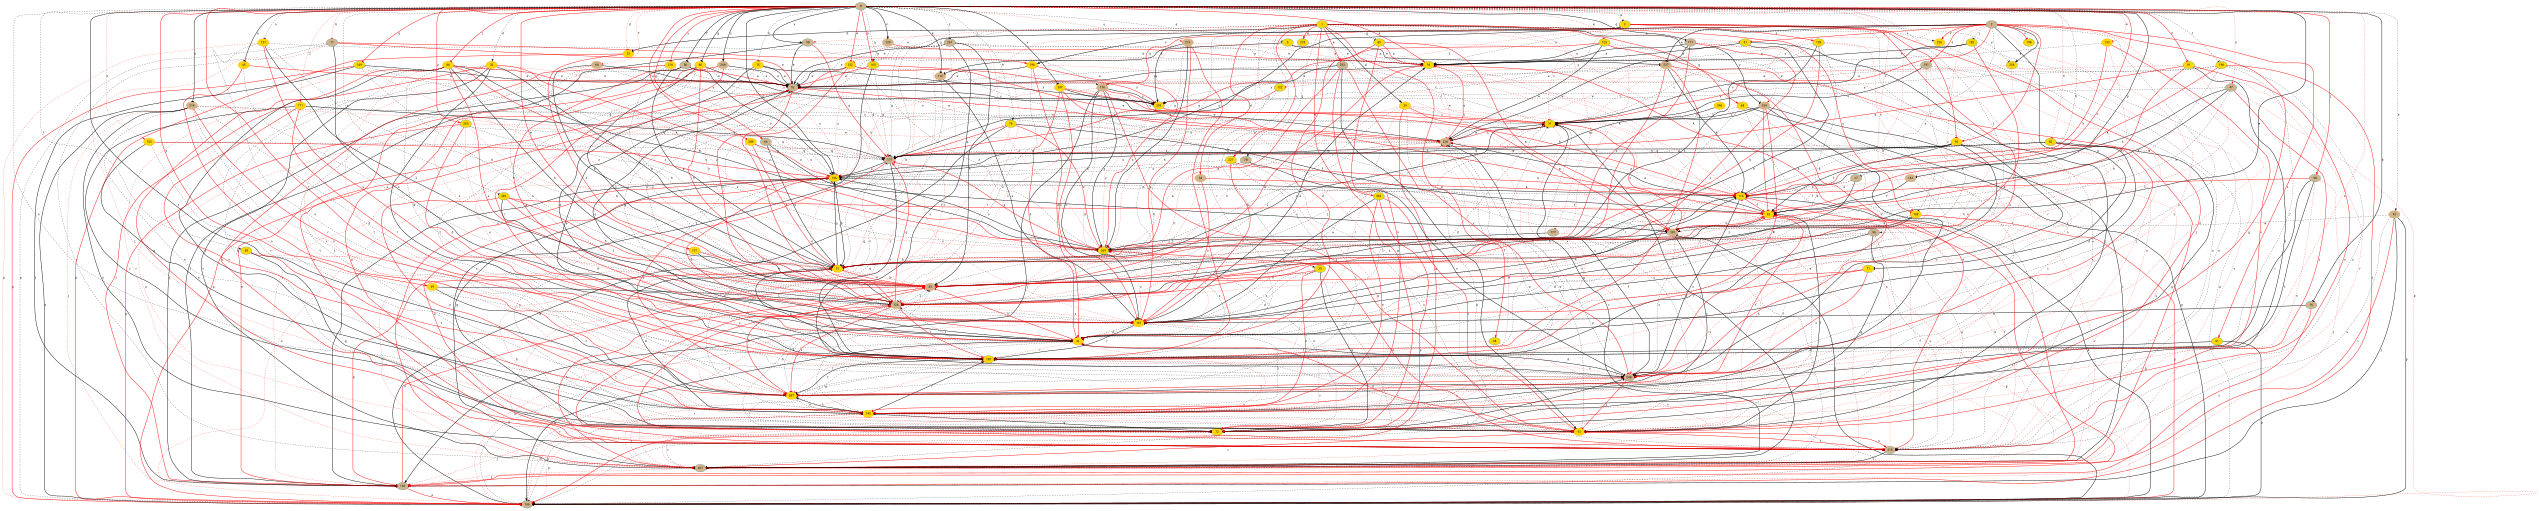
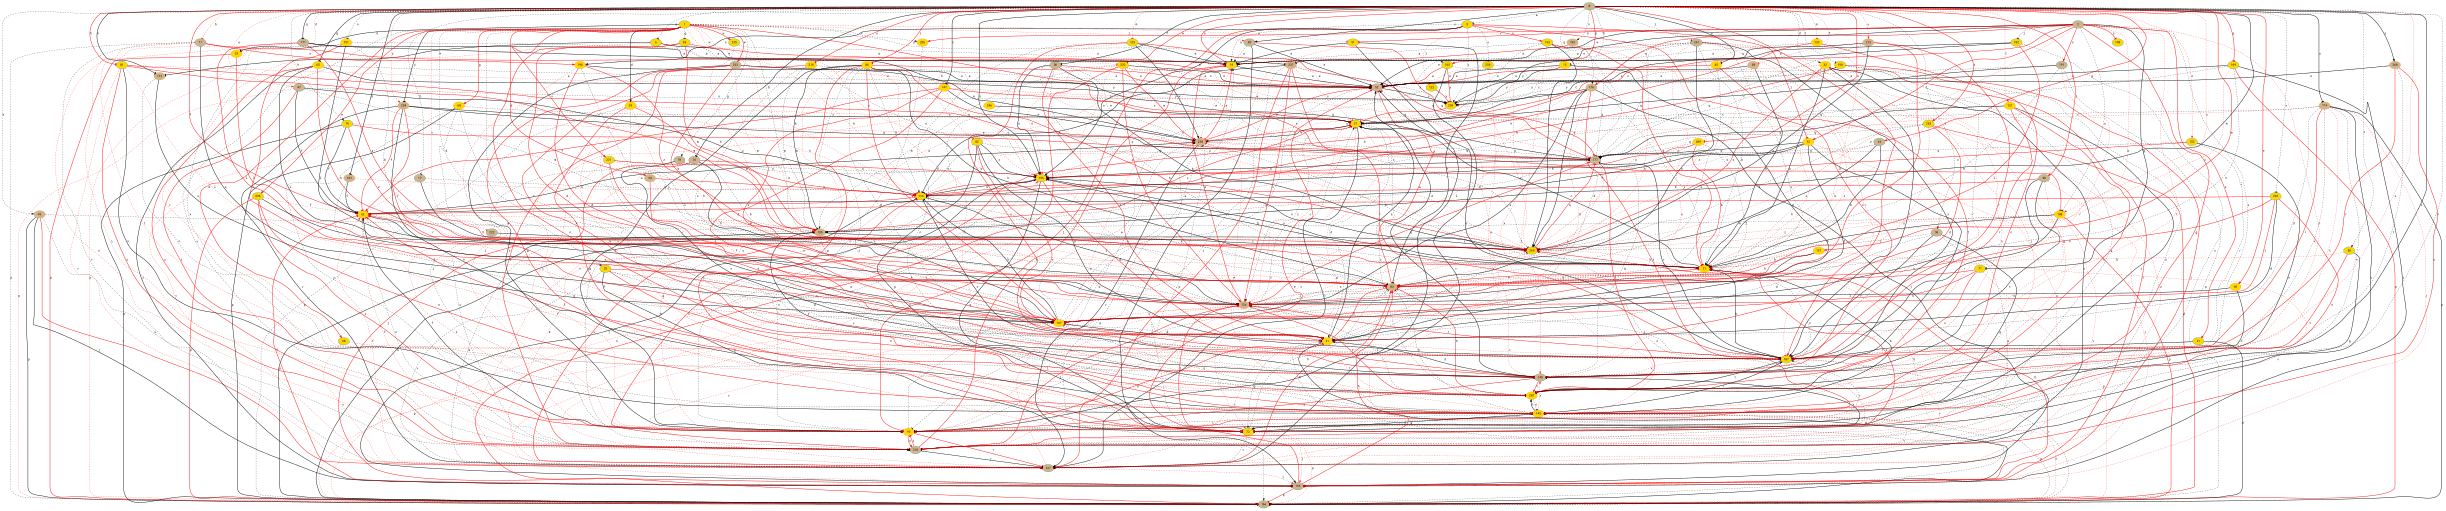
edge "0" -> "139": style bold -> dashed
edge "2" -> "256": removed, label "y"
node "152": color darkorange -> teal
edge "16" -> "156": added, label "o"
edge "197" -> "10": style bold -> dashed
edge "156" -> "227": style bold -> dashed
